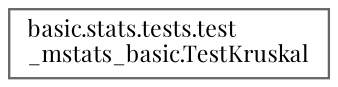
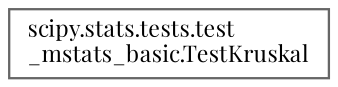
node "basic.stats.tests.test _mstats_basic.TestKruskal": label "basic.stats.tests.test _mstats_basic.TestKruskal" -> "scipy.stats.tests.test _mstats_basic.TestKruskal"
